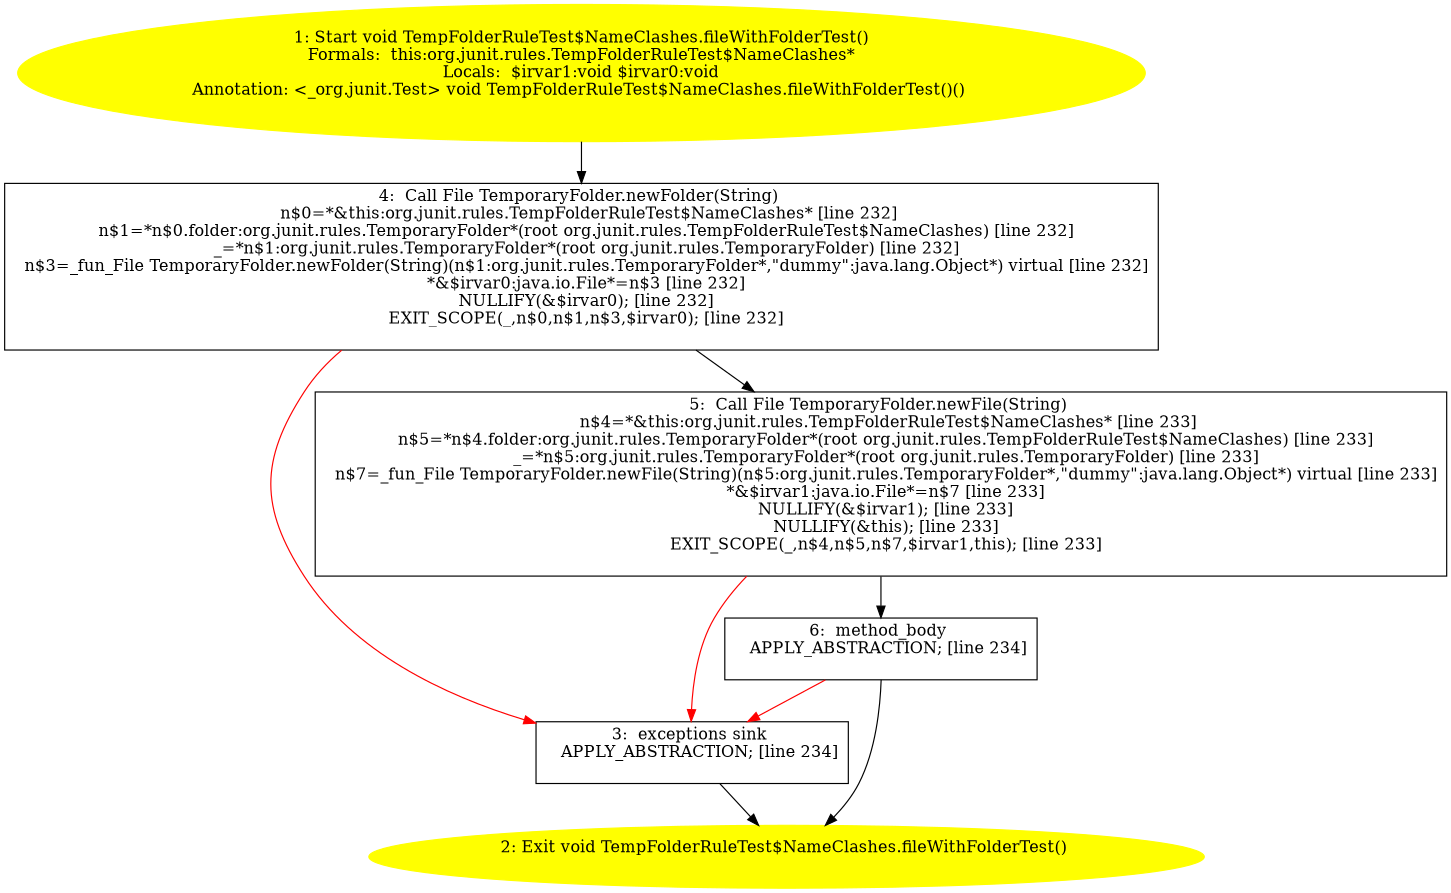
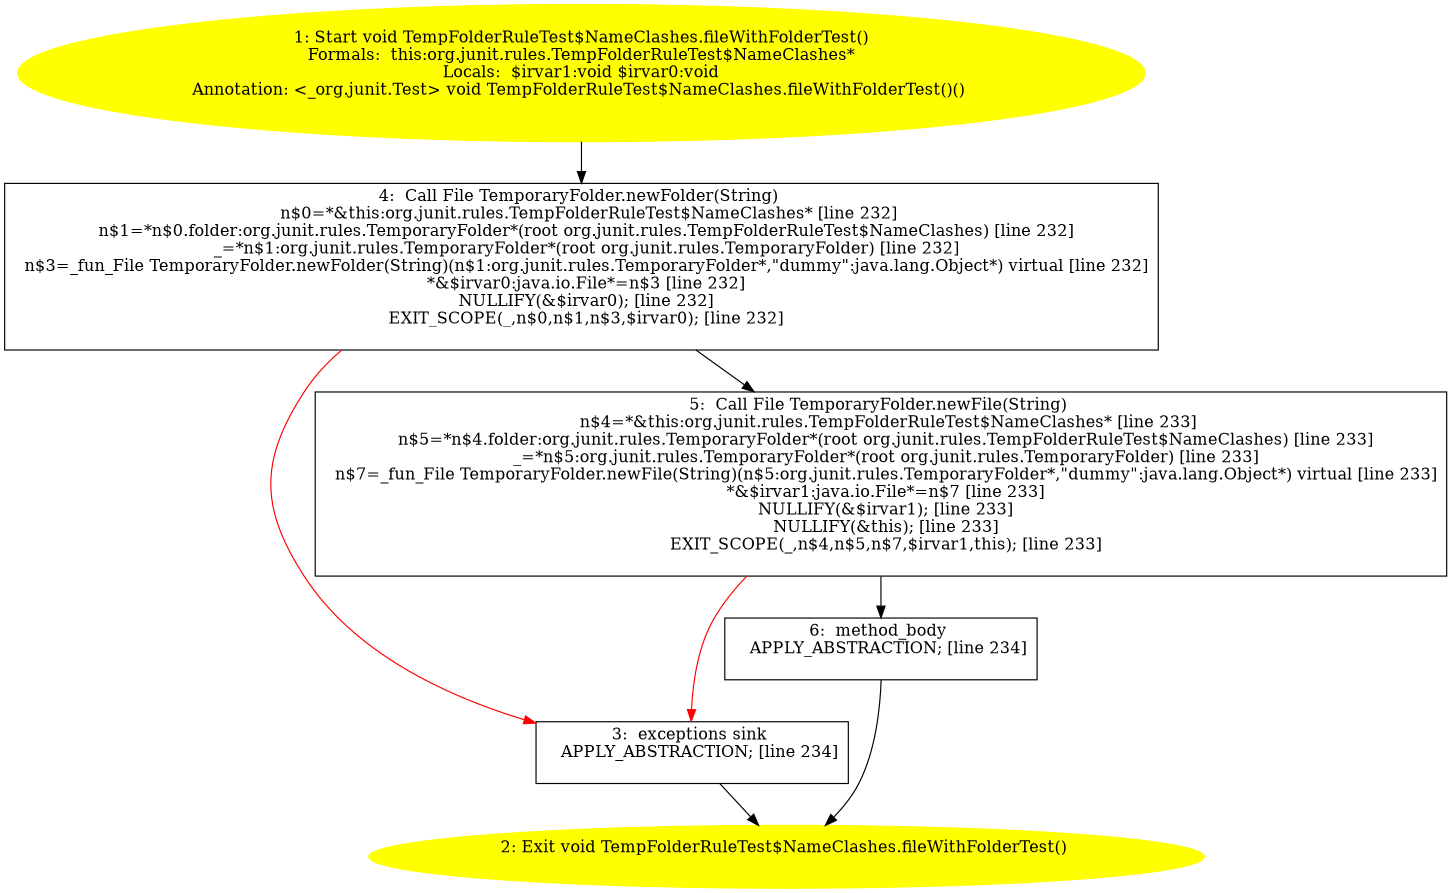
edge "6:  method_body APPLY_ABSTRACTION; [line 234]" -> "3:  exceptions sink APPLY_ABSTRACTION; [line 234]": removed
